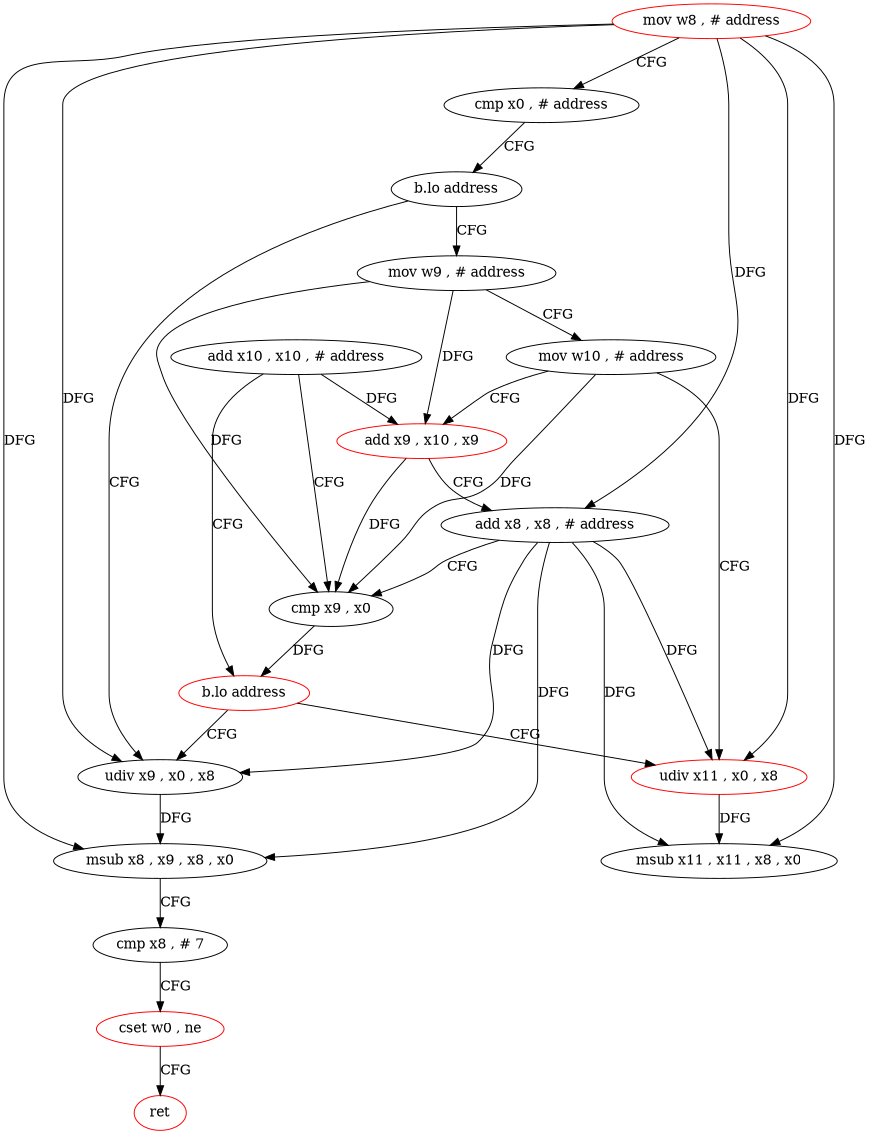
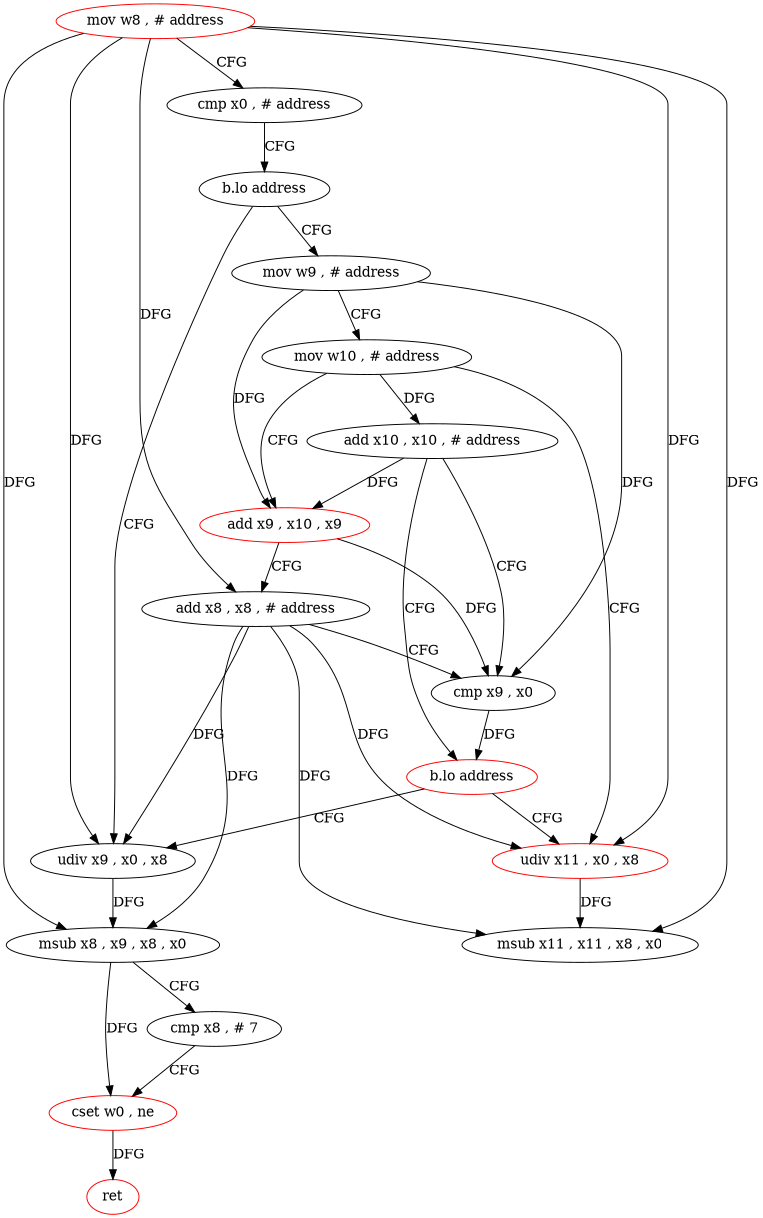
edge "mov w10 , # address" -> "cmp x9 , x0": now "mov w10 , # address" -> "add x10 , x10 , # address"
edge "msub x8 , x9 , x8 , x0" -> "cset w0 , ne": added, label "DFG"
edge "cset w0 , ne" -> "ret": label "CFG" -> "DFG"
